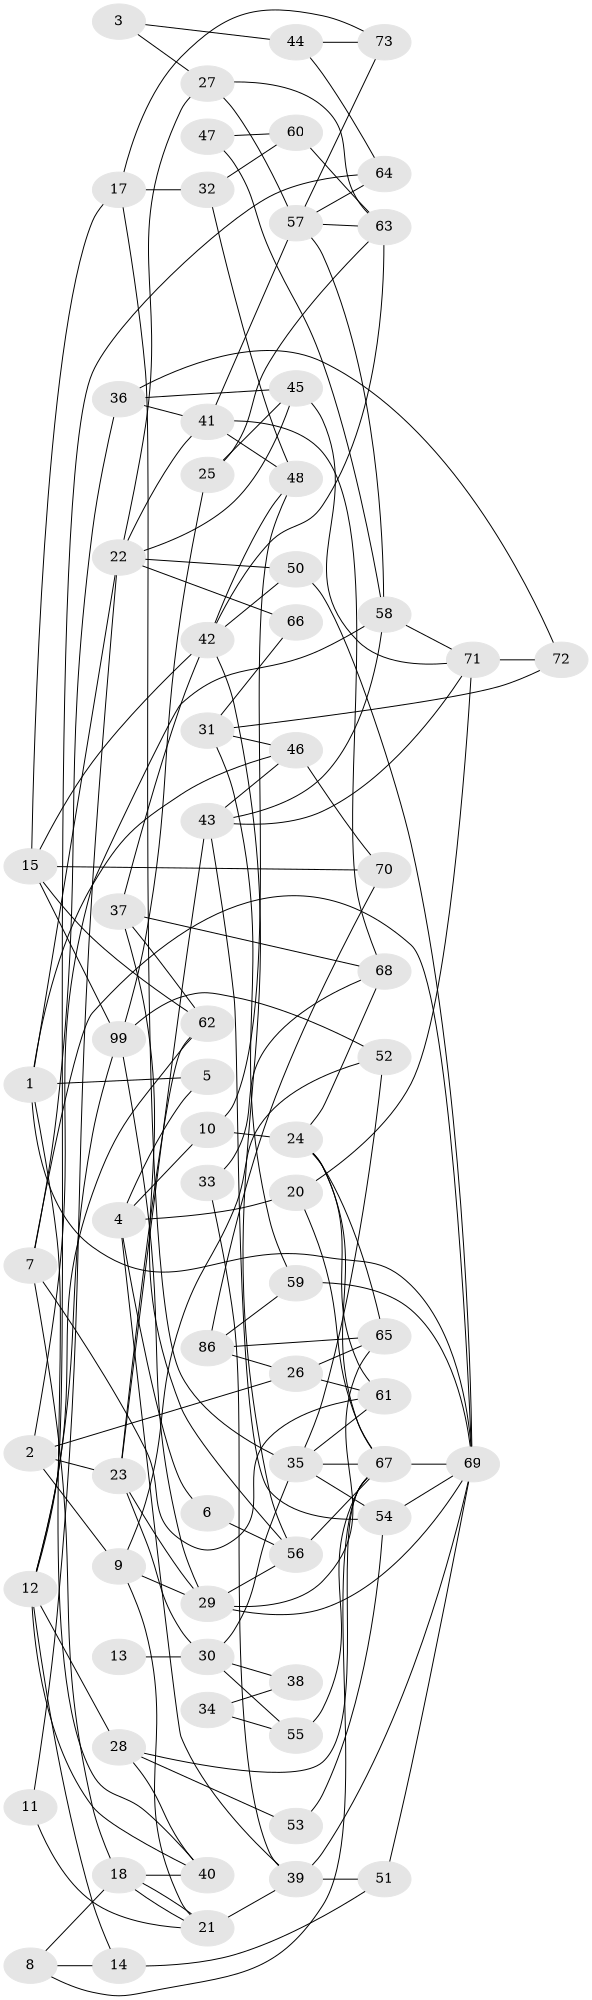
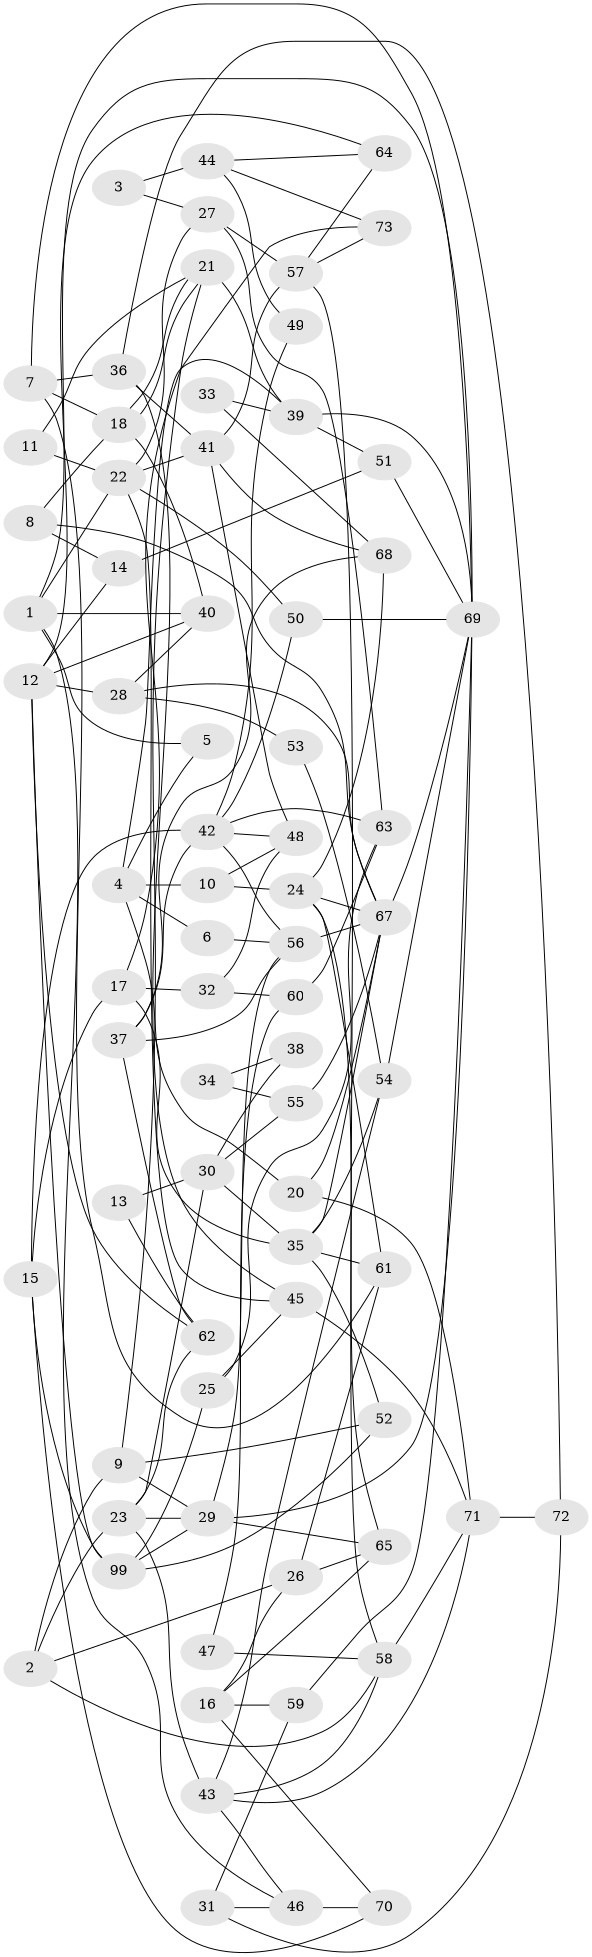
edge "57" -- "63": removed
node "49": added
node "66": removed
edge "15" -- "62": now "13" -- "62"
node "86": label "86" -> "16"
